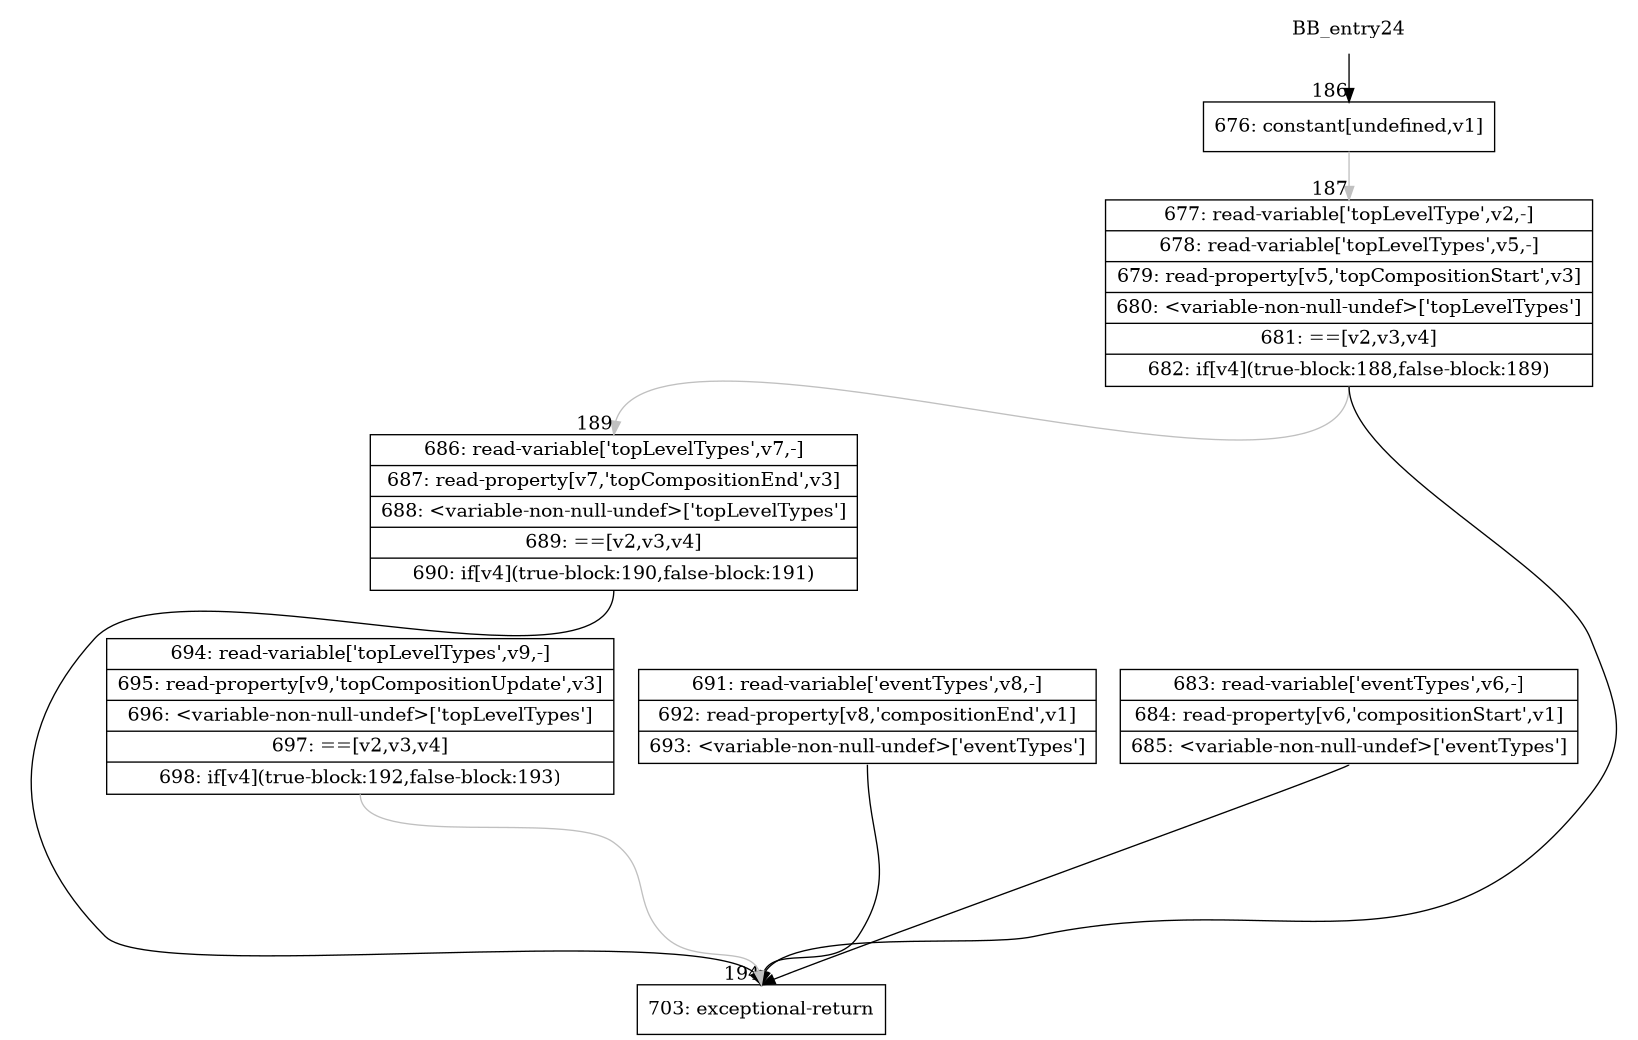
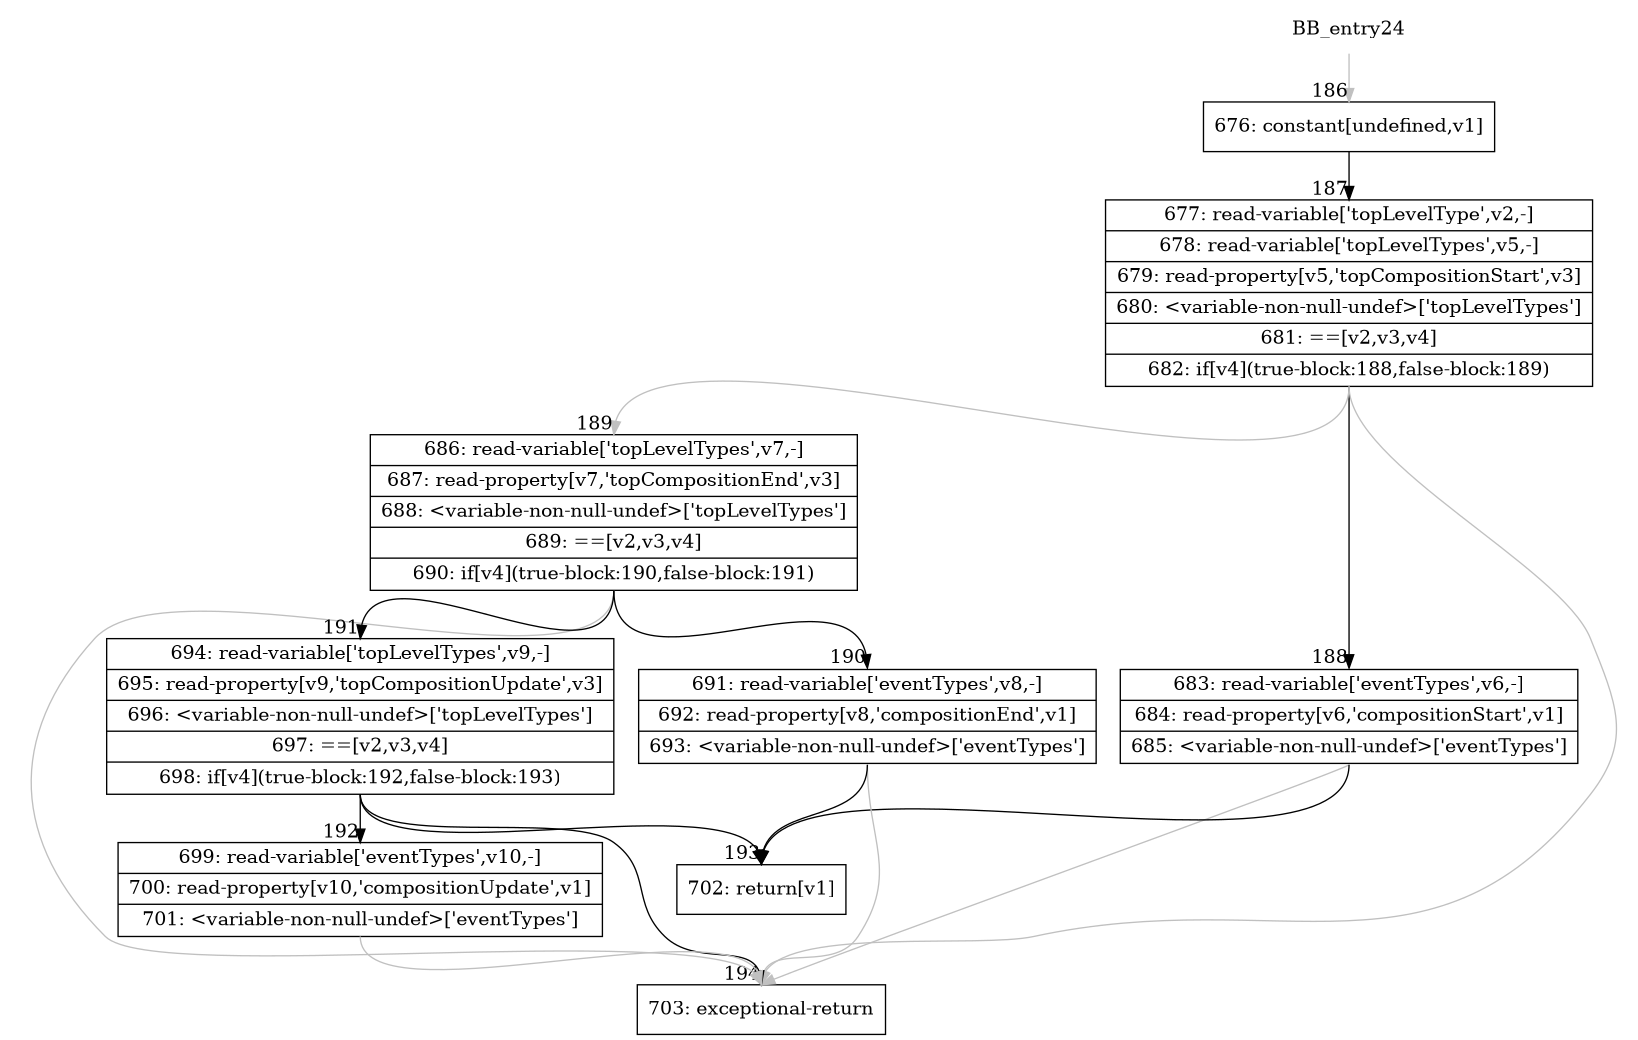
edge "BB_entry24" -> "676: constant[undefined,v1]": color black -> gray
edge "676: constant[undefined,v1]" -> "677: read-variable['topLevelType',v2,-]": color gray -> black
edge "677: read-variable['topLevelType',v2,-]" -> "683: read-variable['eventTypes',v6,-]": added
edge "686: read-variable['topLevelTypes',v7,-]" -> "694: read-variable['topLevelTypes',v9,-]": added
edge "686: read-variable['topLevelTypes',v7,-]" -> "691: read-variable['eventTypes',v8,-]": added
edge "694: read-variable['topLevelTypes',v9,-]" -> "703: exceptional-return": color gray -> black
edge "686: read-variable['topLevelTypes',v7,-]" -> "703: exceptional-return": color black -> gray
edge "683: read-variable['eventTypes',v6,-]" -> "703: exceptional-return": color black -> gray
node "699: read-variable['eventTypes',v10,-]": added
node "702: return[v1]": added
edge "677: read-variable['topLevelType',v2,-]" -> "703: exceptional-return": color black -> gray
edge "691: read-variable['eventTypes',v8,-]" -> "703: exceptional-return": color black -> gray
